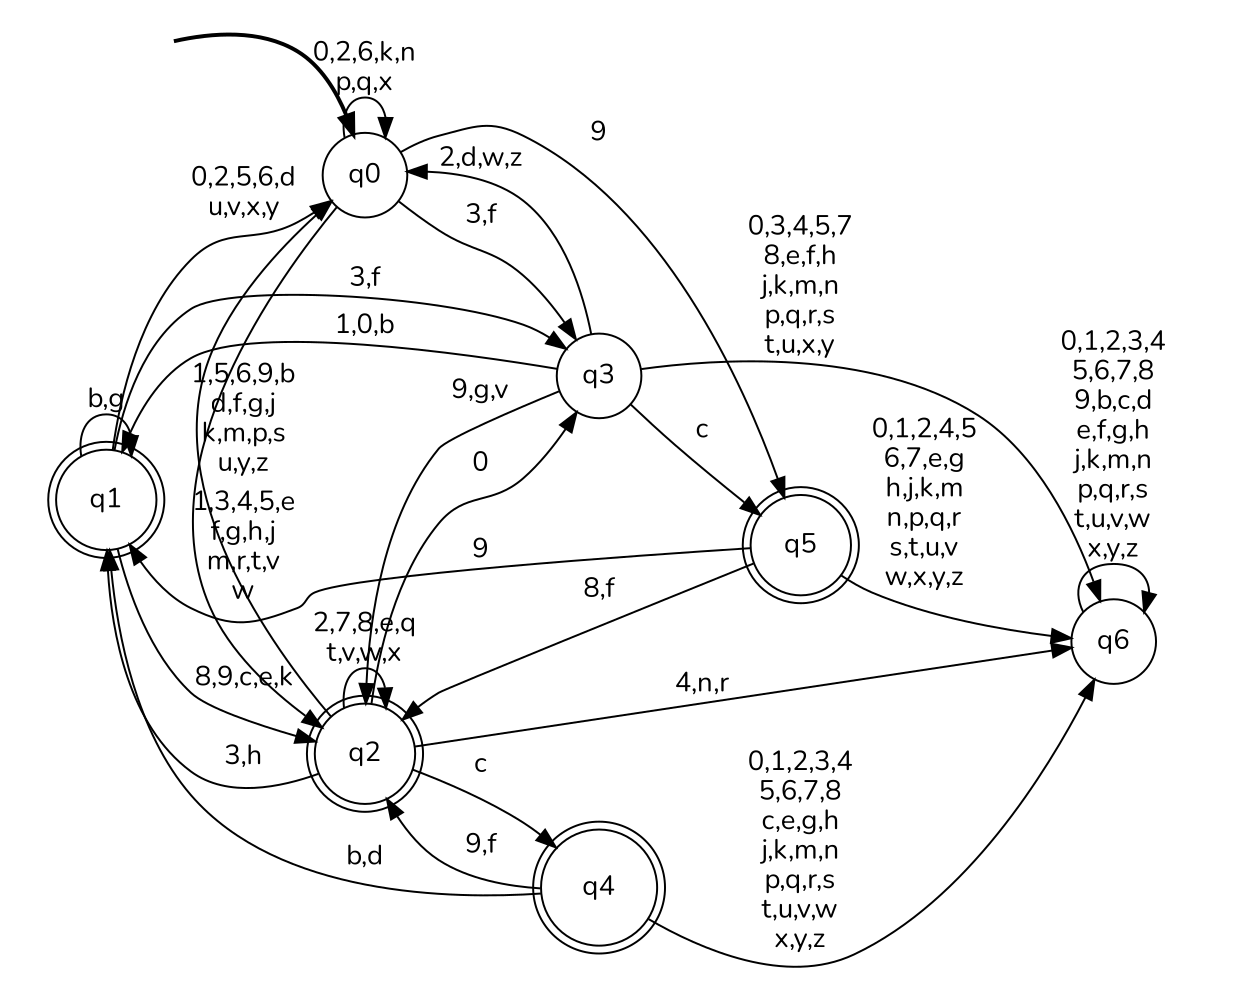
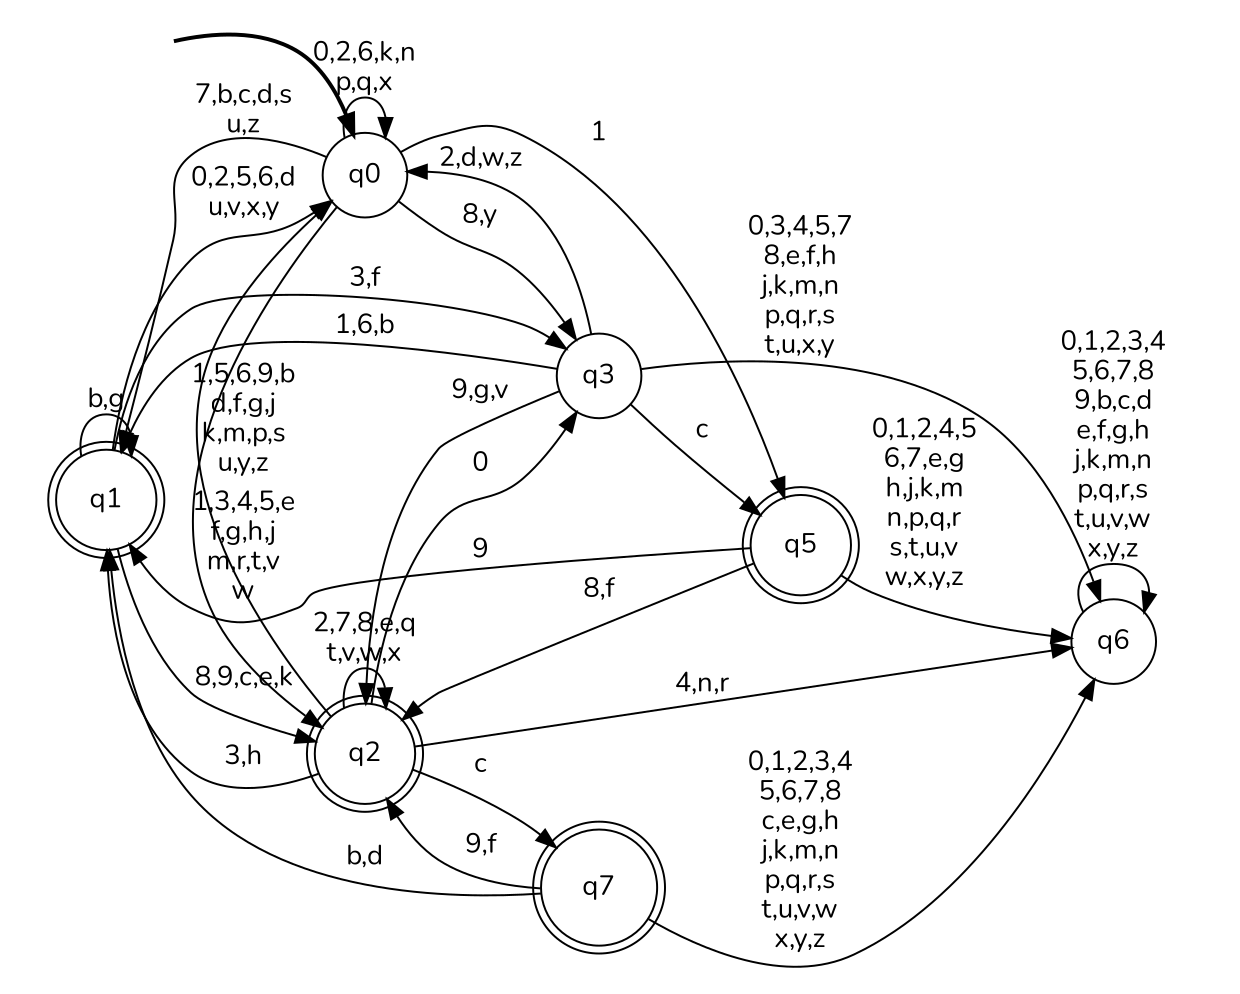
edge "q0" -> "q5": label "9" -> "1"
edge "q0" -> "q1": added, label "7,b,c,d,s u,z"
edge "q0" -> "q3": label "3,f" -> "8,y"
edge "q3" -> "q1": label "1,0,b" -> "1,6,b"
node "q4": label "q4" -> "q7"
